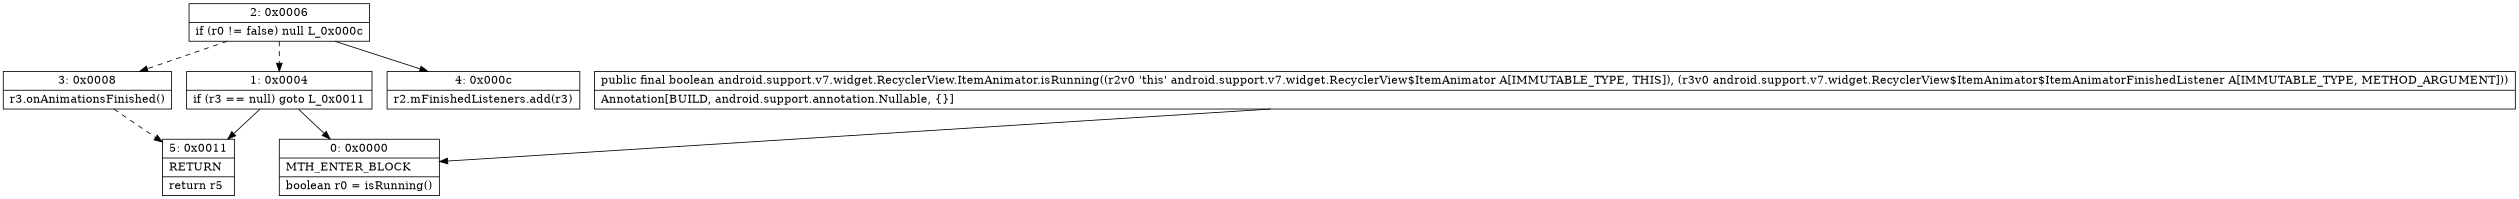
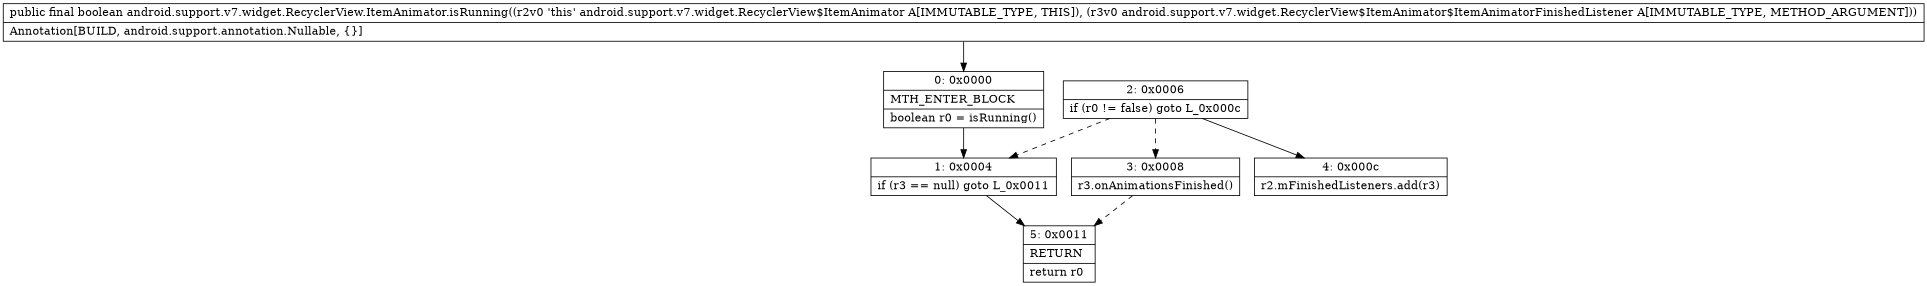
node "2: 0x0006": text "if (r0 != false) null L_0x000c" -> "if (r0 != false) goto L_0x000c"
edge "1: 0x0004" -> "0: 0x0000": reversed
node "5: 0x0011": text "return r5" -> "return r0"
